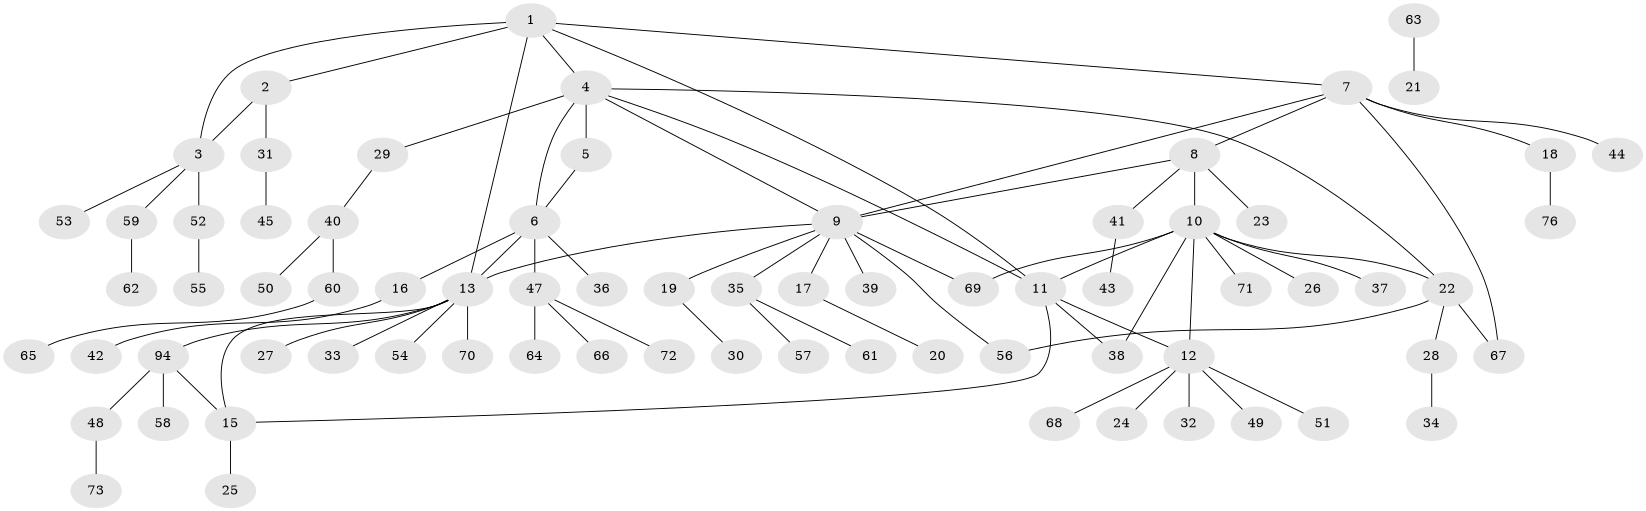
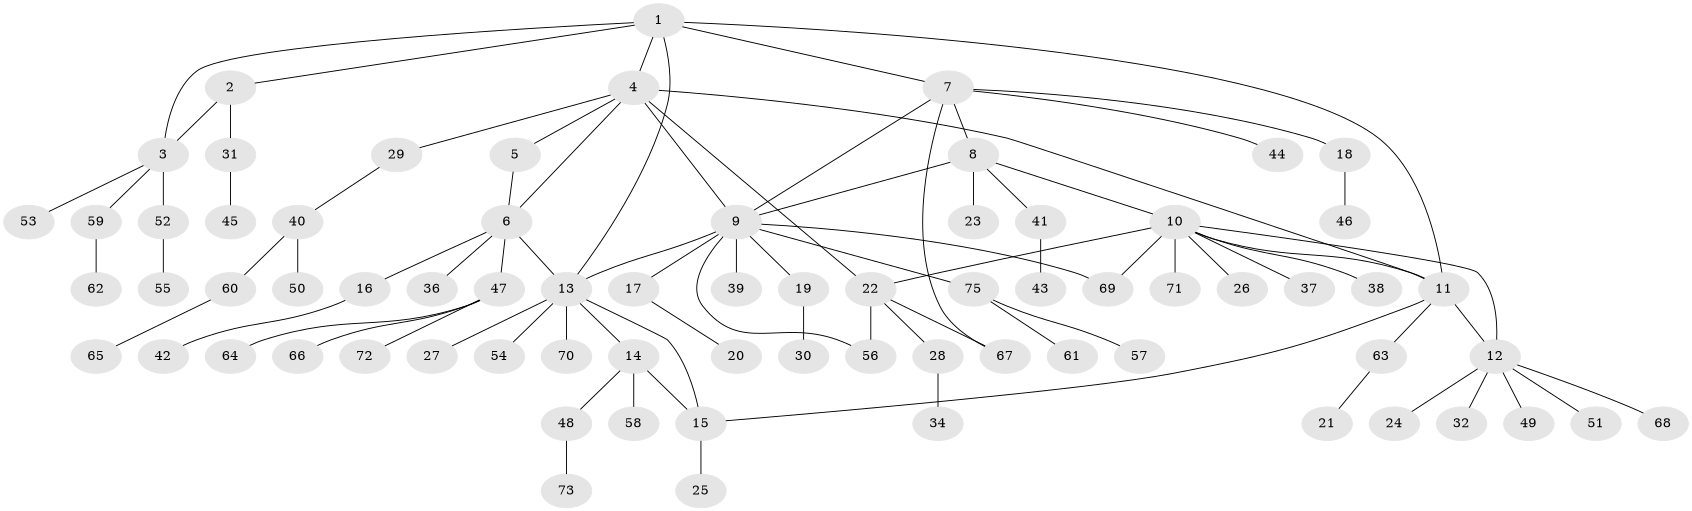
node "76": label "76" -> "46"
node "35": label "35" -> "75"
edge "11" -- "38": now "11" -- "63"
node "94": label "94" -> "14"
node "33": removed
